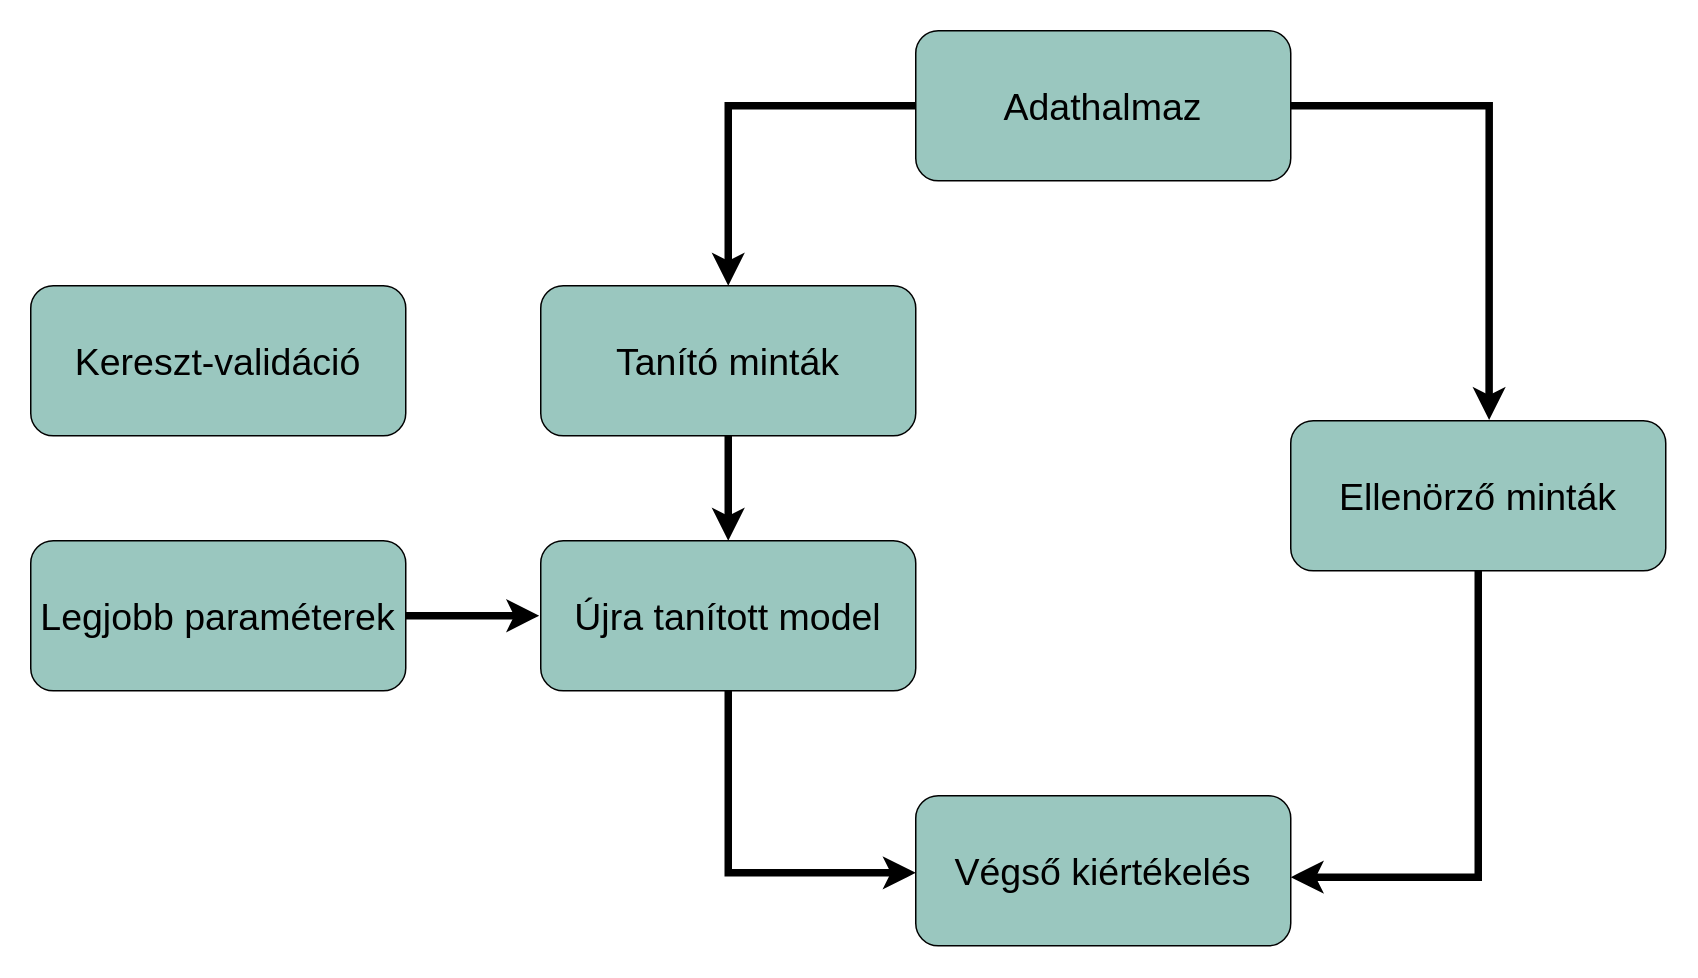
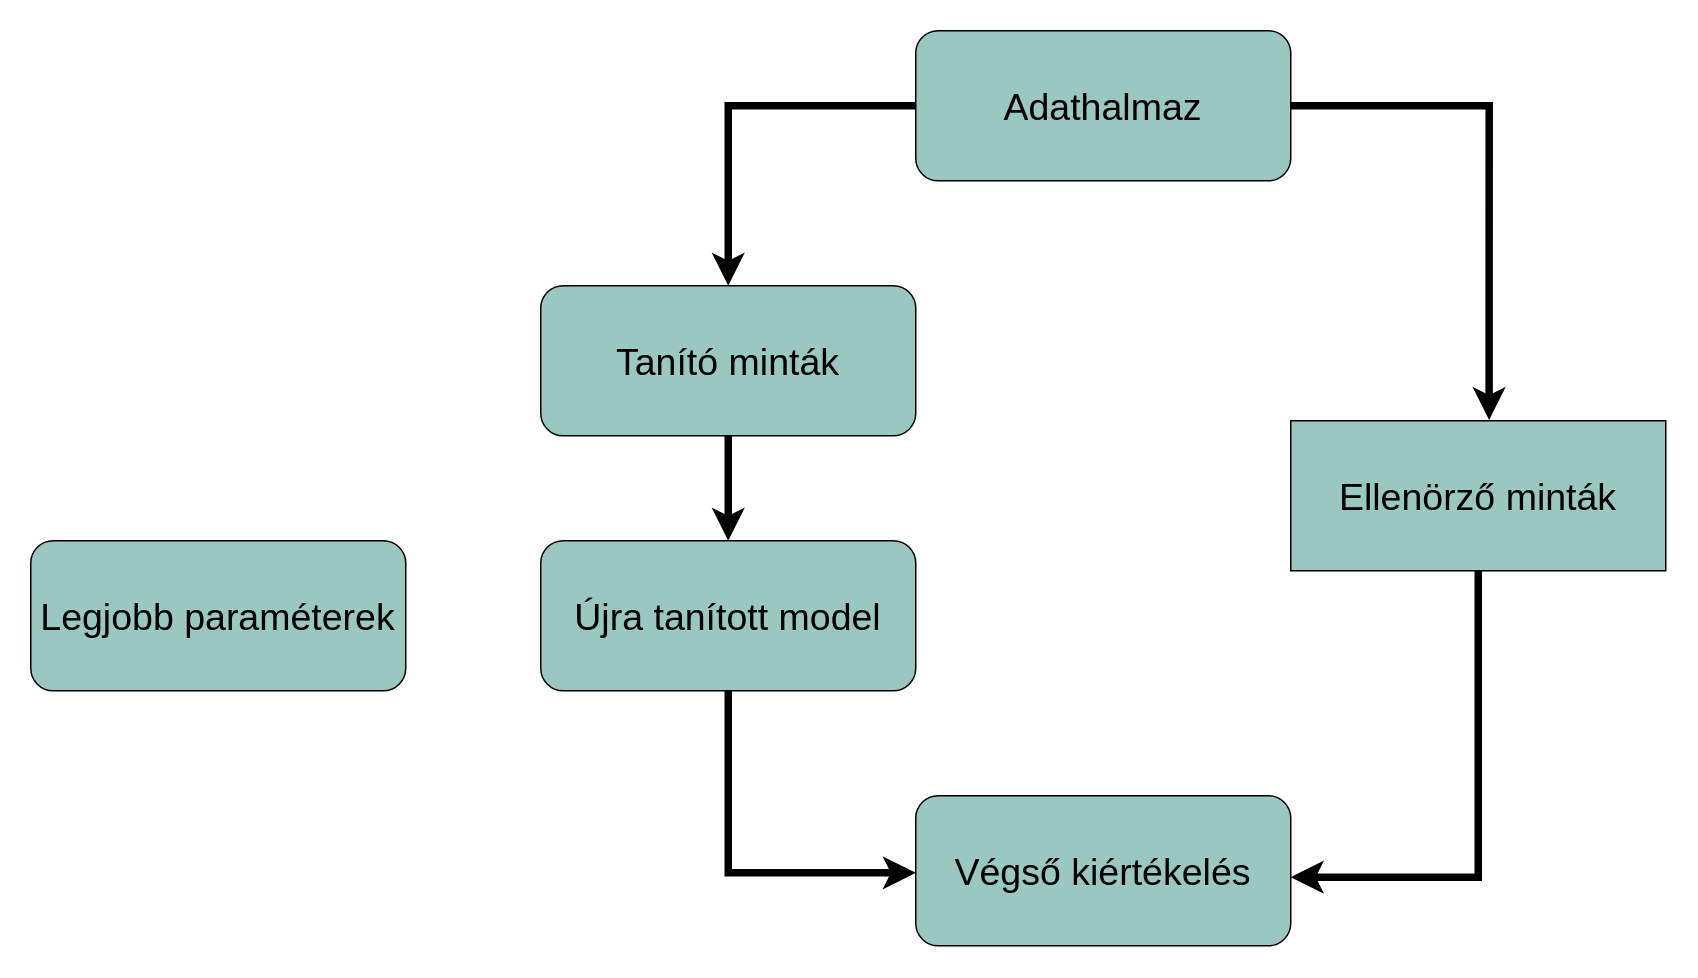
node "Kereszt-validáció": removed
node "Ellenörző minták": shape rounded rectangle -> rectangle
edge "Legjobb paraméterek" -> "Újra tanított model": removed
